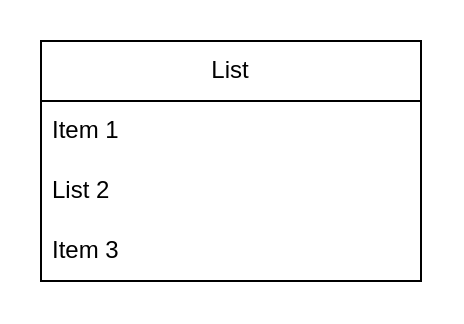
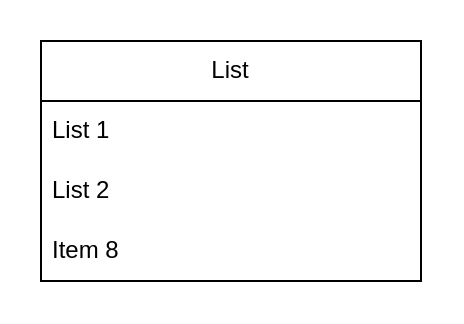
node "Item 1": label "Item 1" -> "List 1"
node "Item 3": label "Item 3" -> "Item 8"
